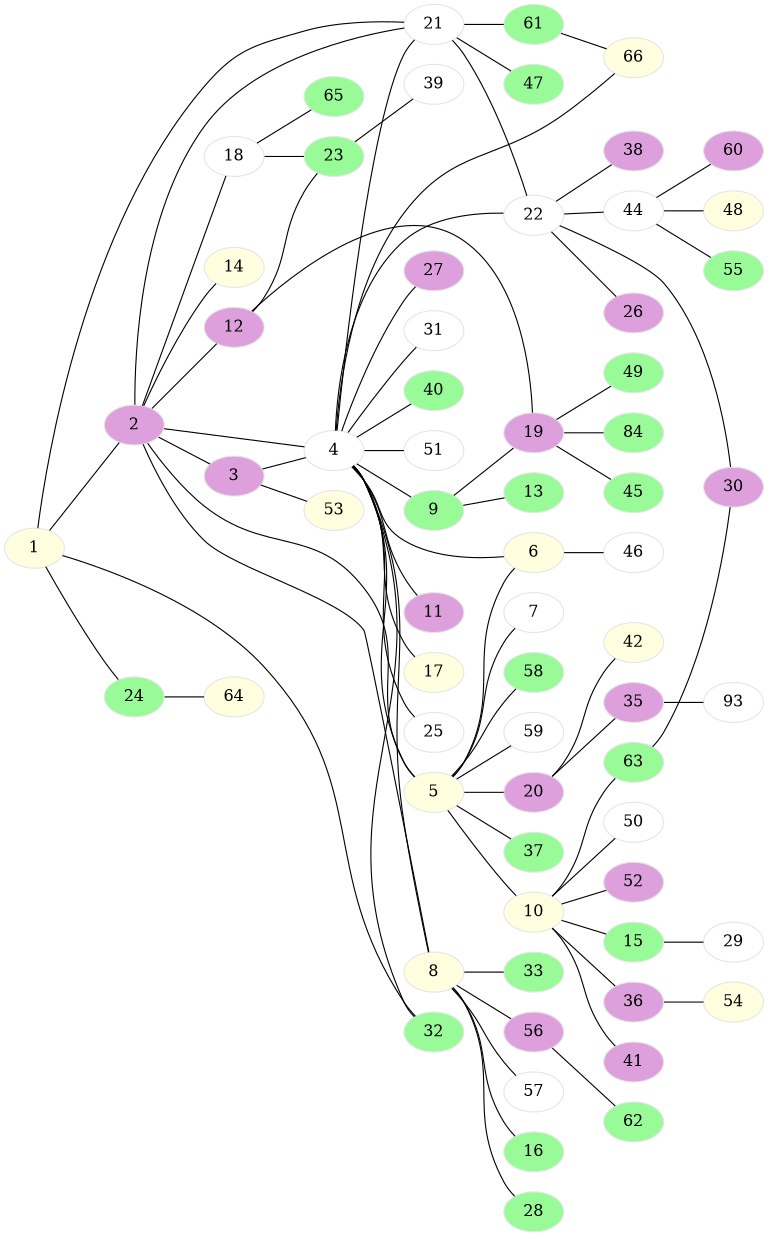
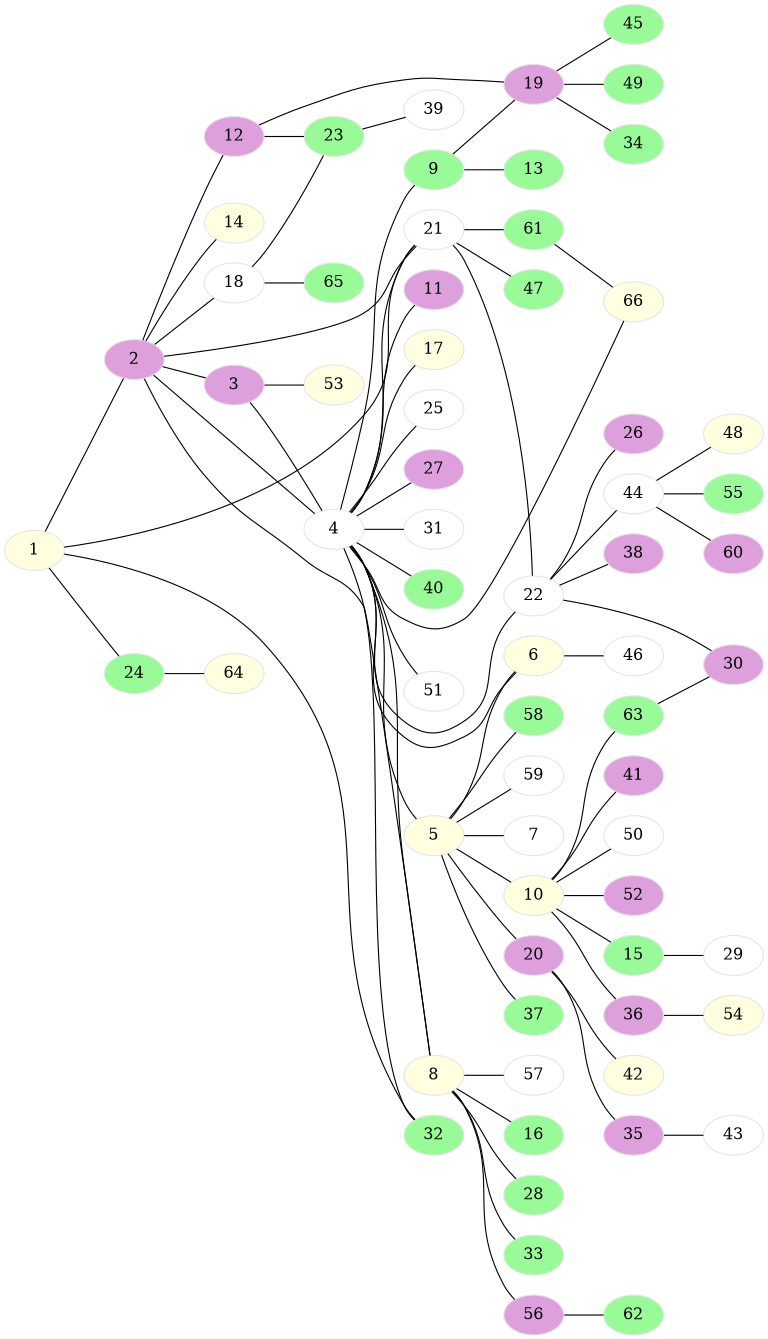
node "84": label "84" -> "34"
edge "2" -- "5": removed
node "93": label "93" -> "43"
